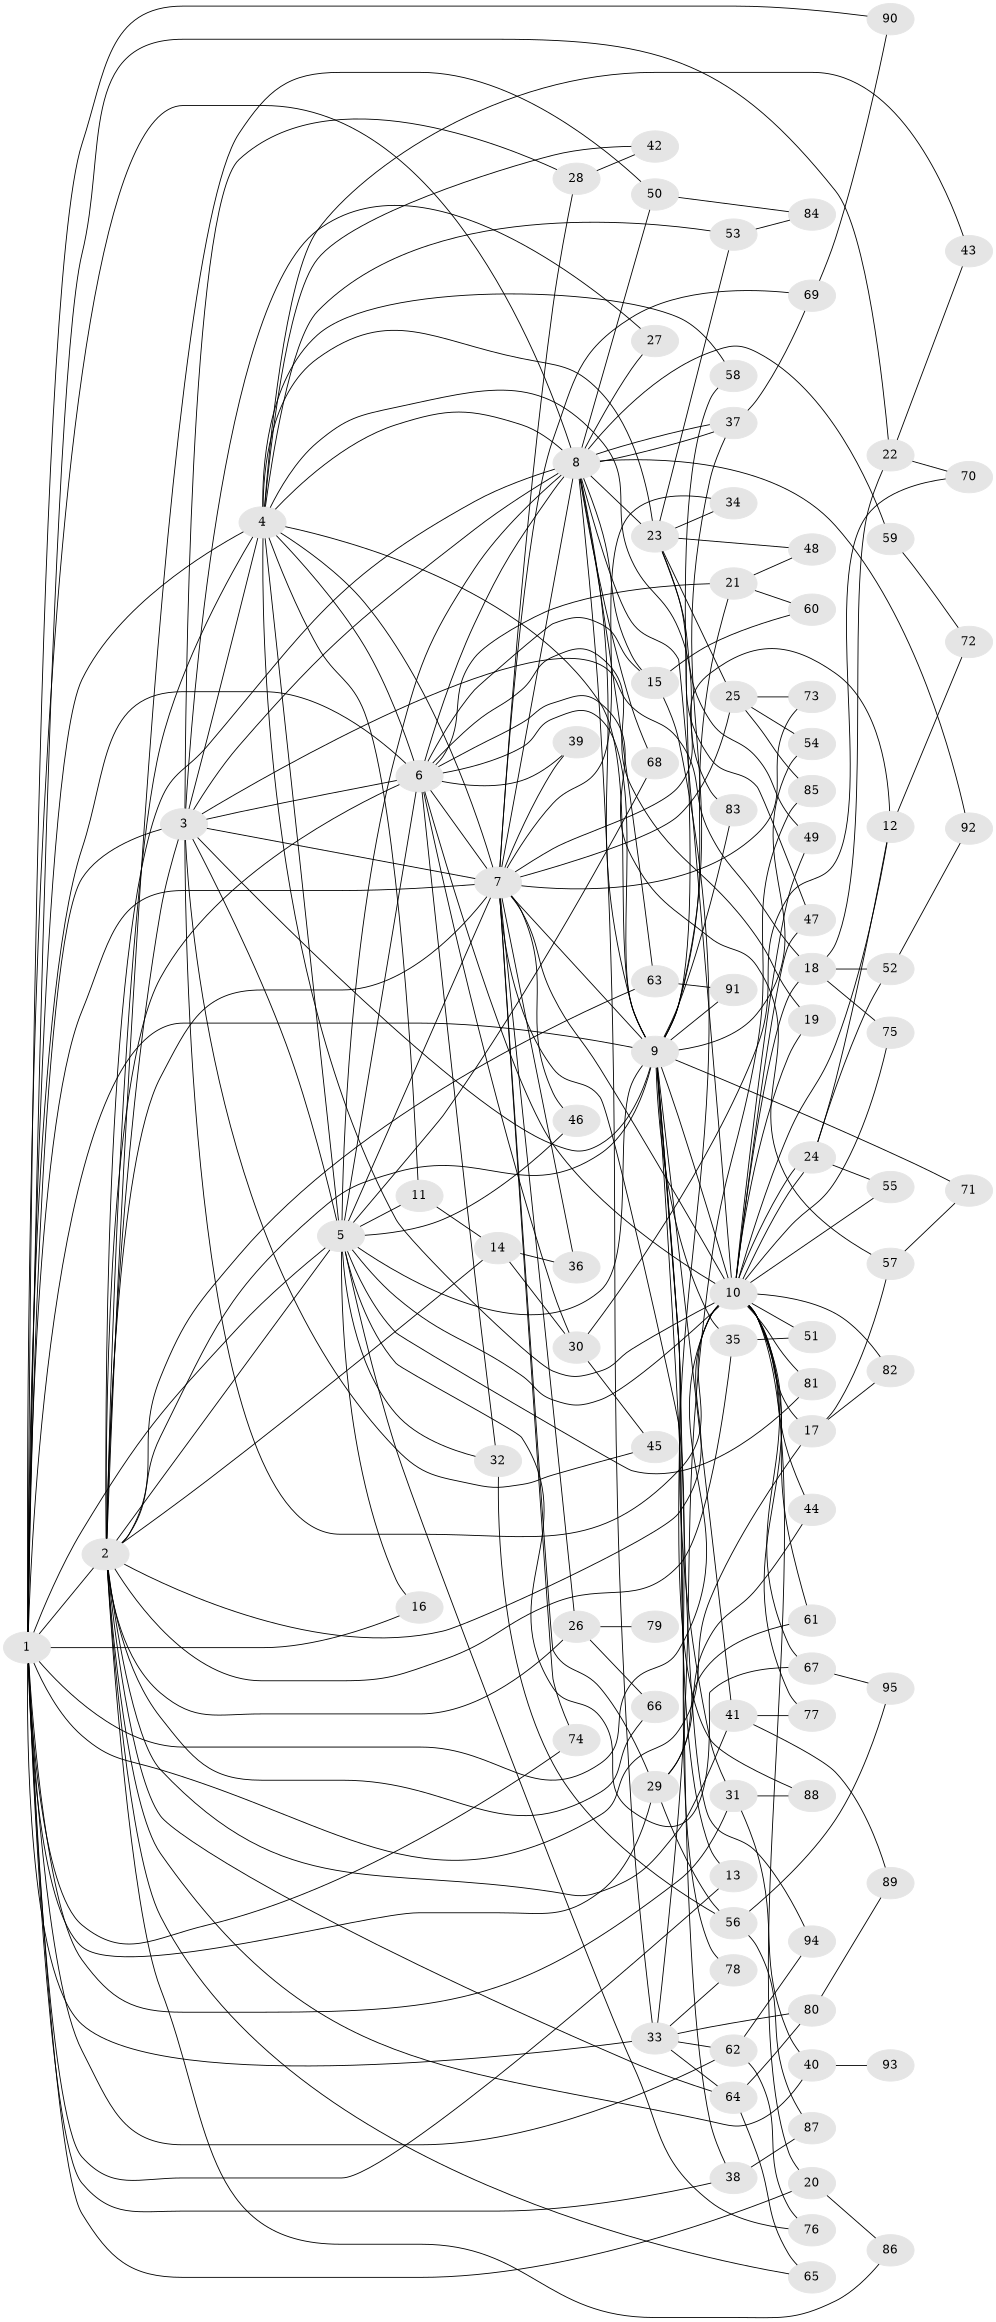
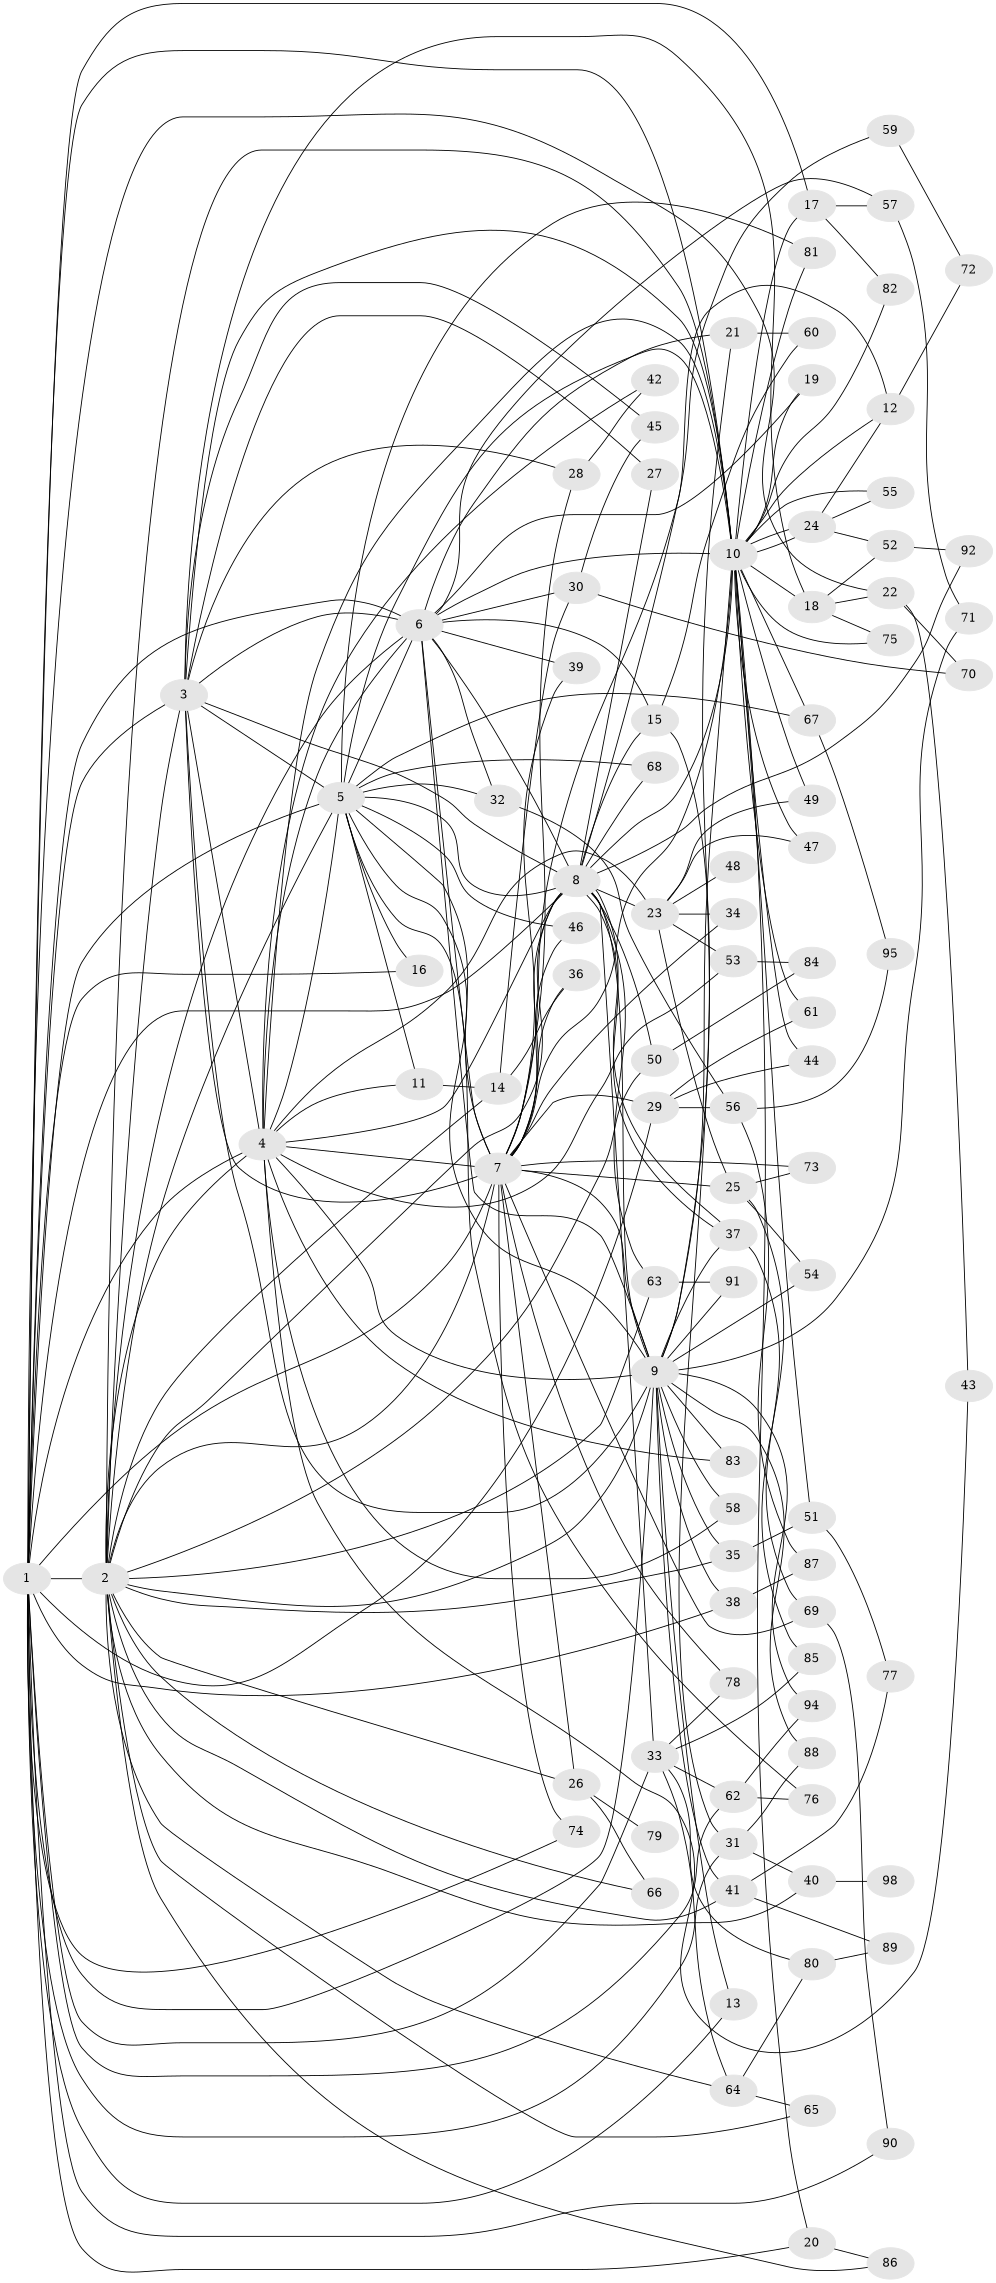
edge "48" -- "21": removed
edge "10" -- "77": now "51" -- "77"
node "93": label "93" -> "98"
